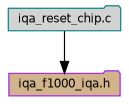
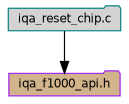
node "iqa_f1000_iqa.h": label "iqa_f1000_iqa.h" -> "iqa_f1000_api.h"
